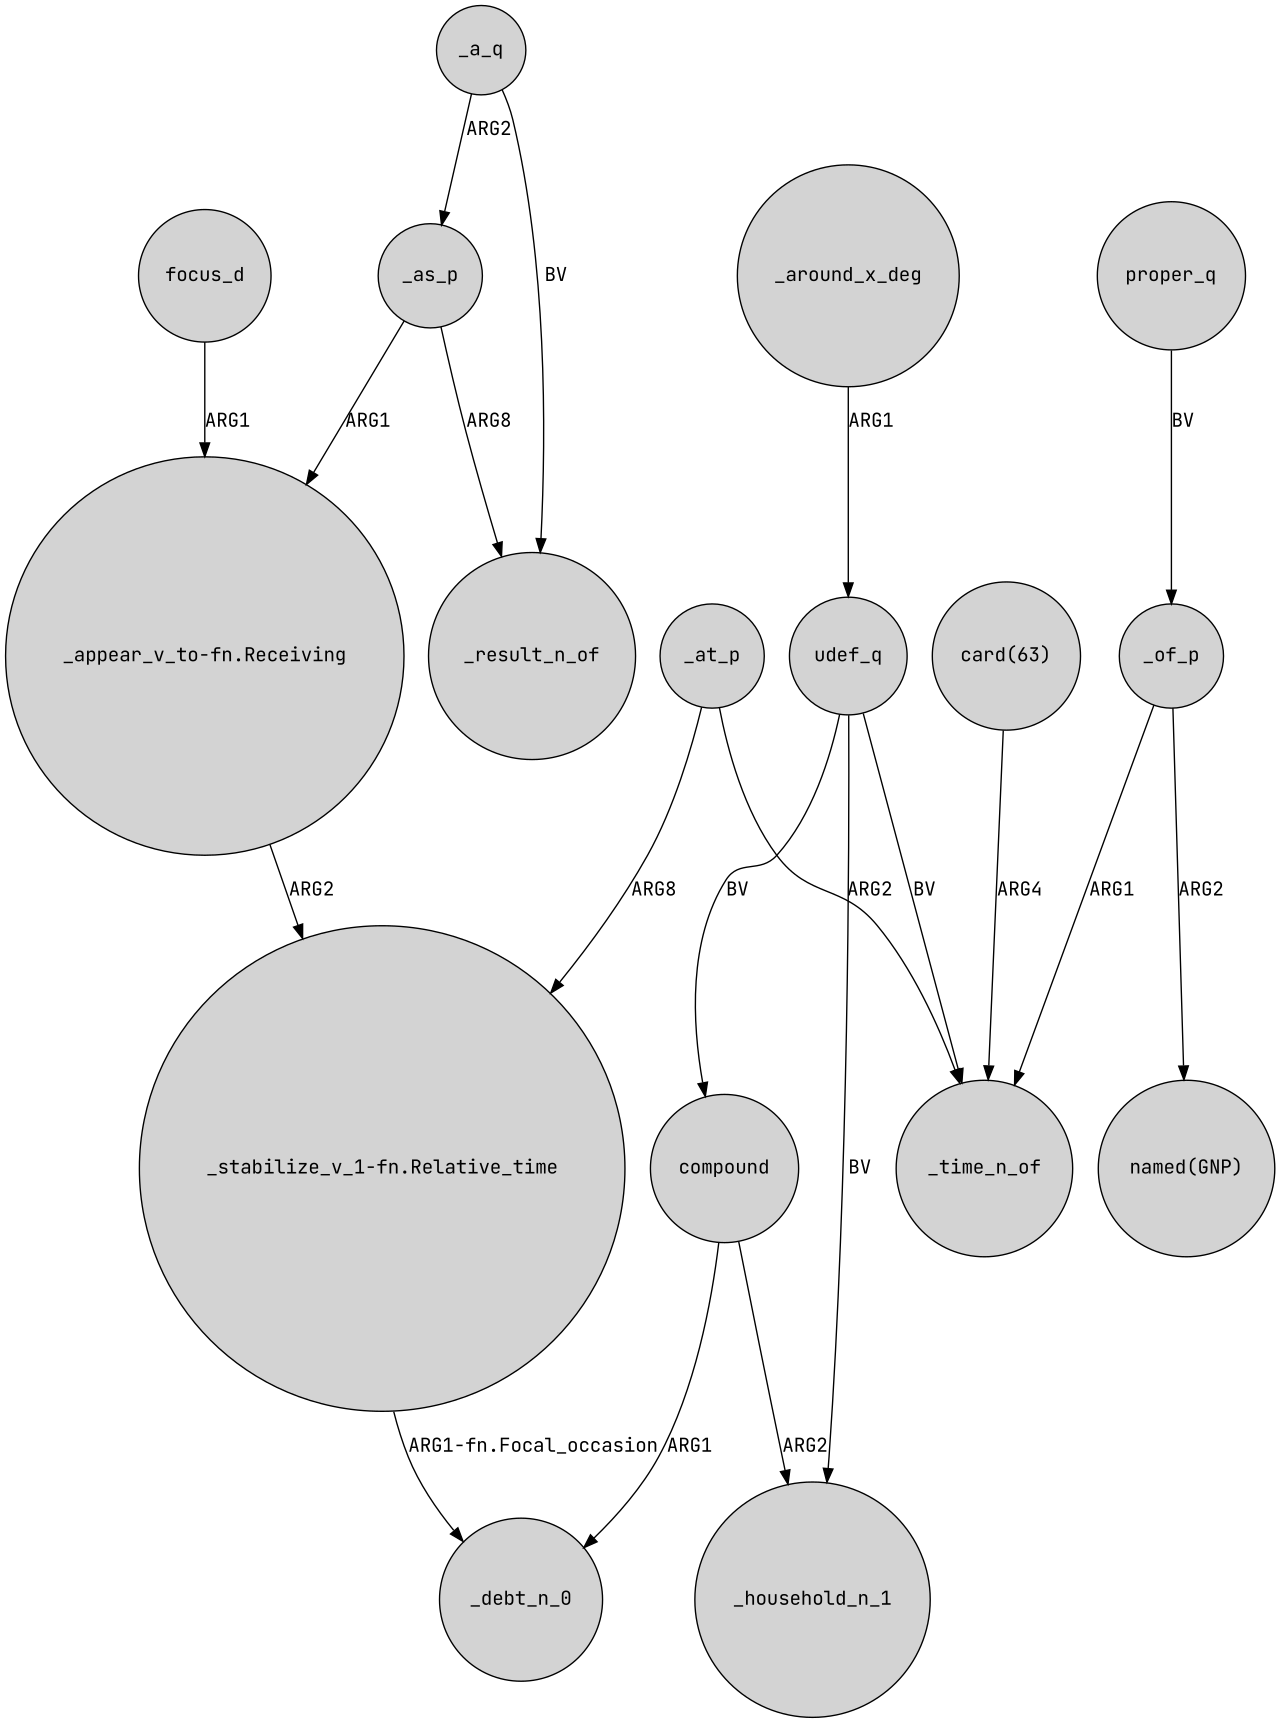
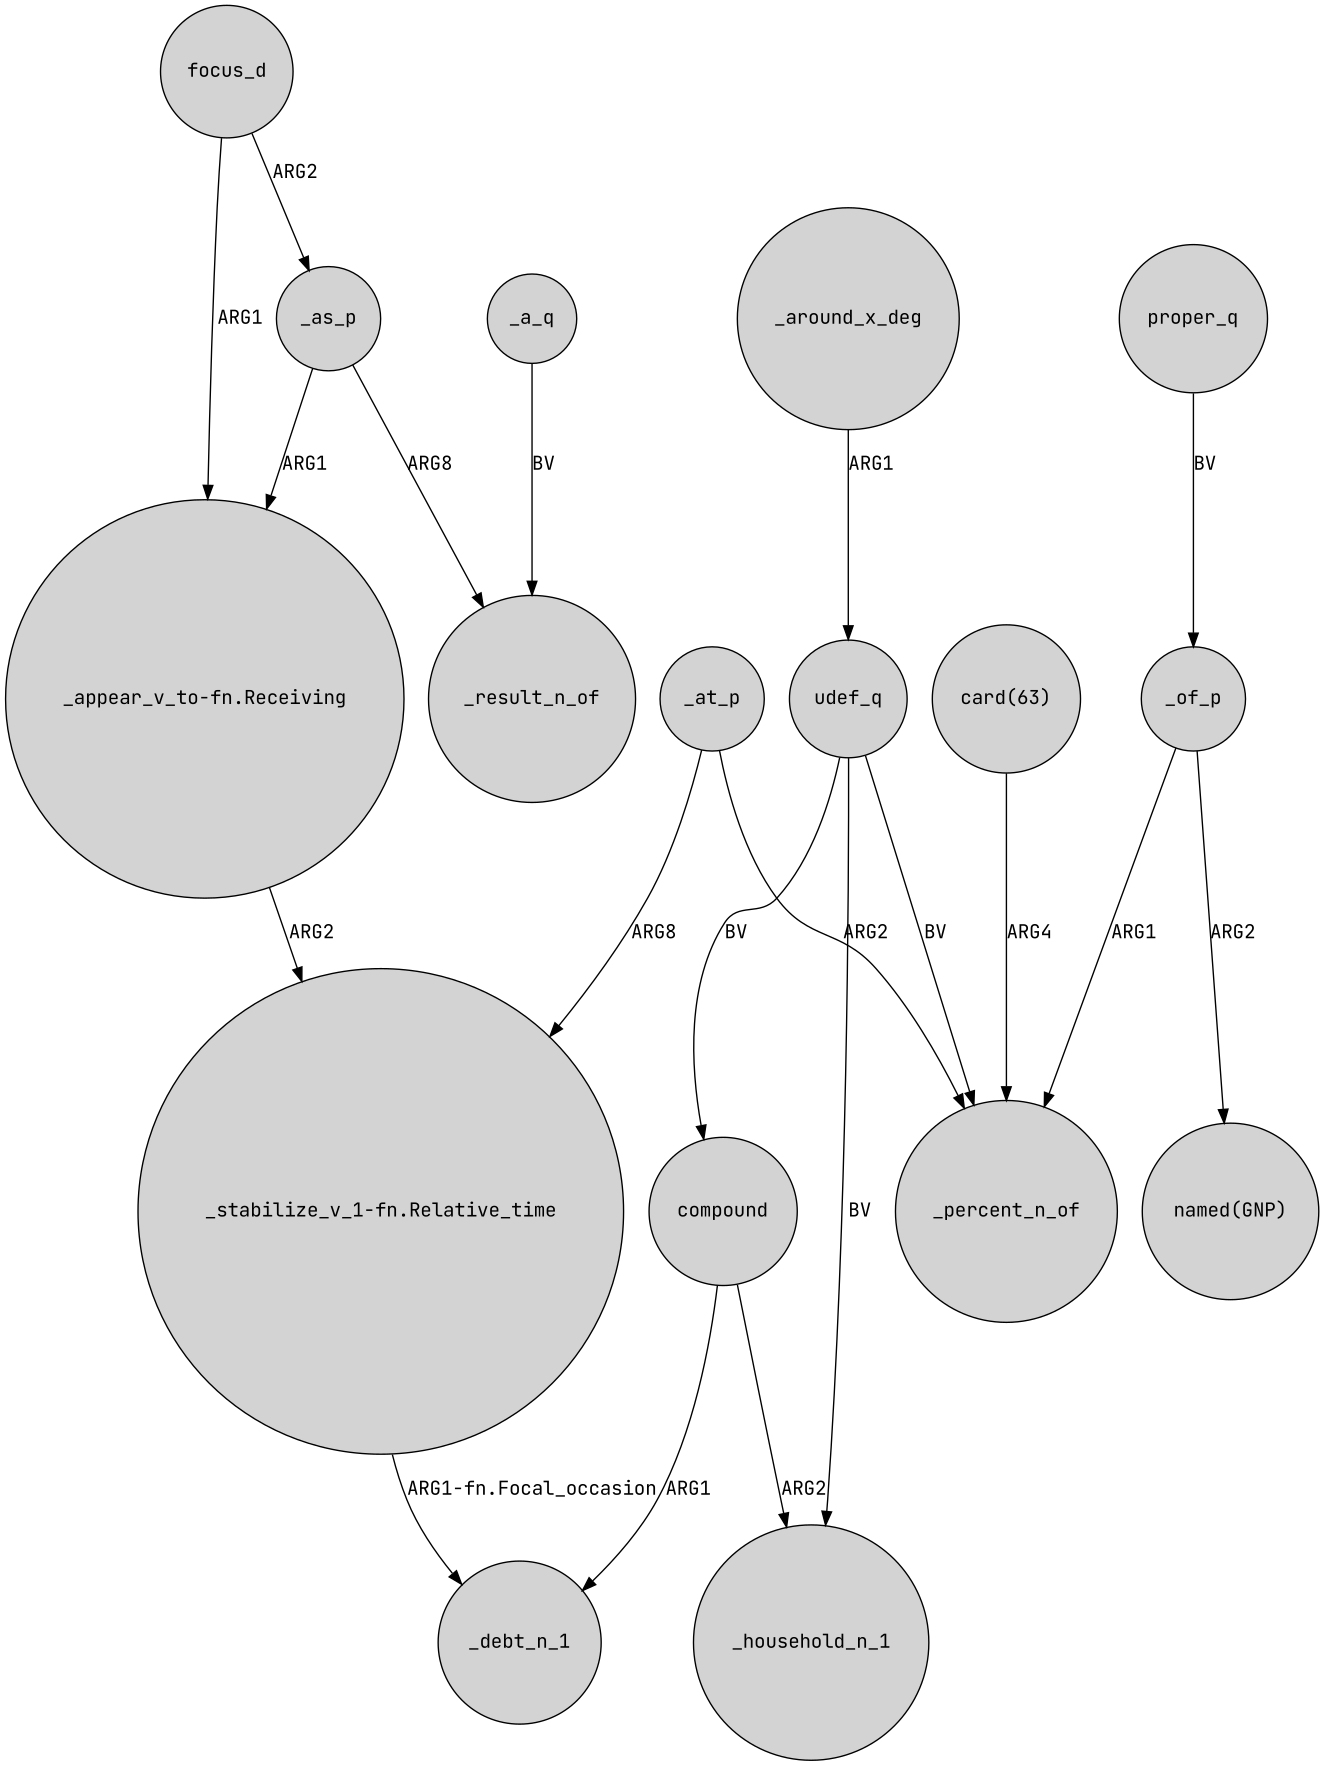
edge "_a_q" -> "_as_p": now "focus_d" -> "_as_p"
node "_time_n_of": label "_time_n_of" -> "_percent_n_of"
node "_debt_n_0": label "_debt_n_0" -> "_debt_n_1"
